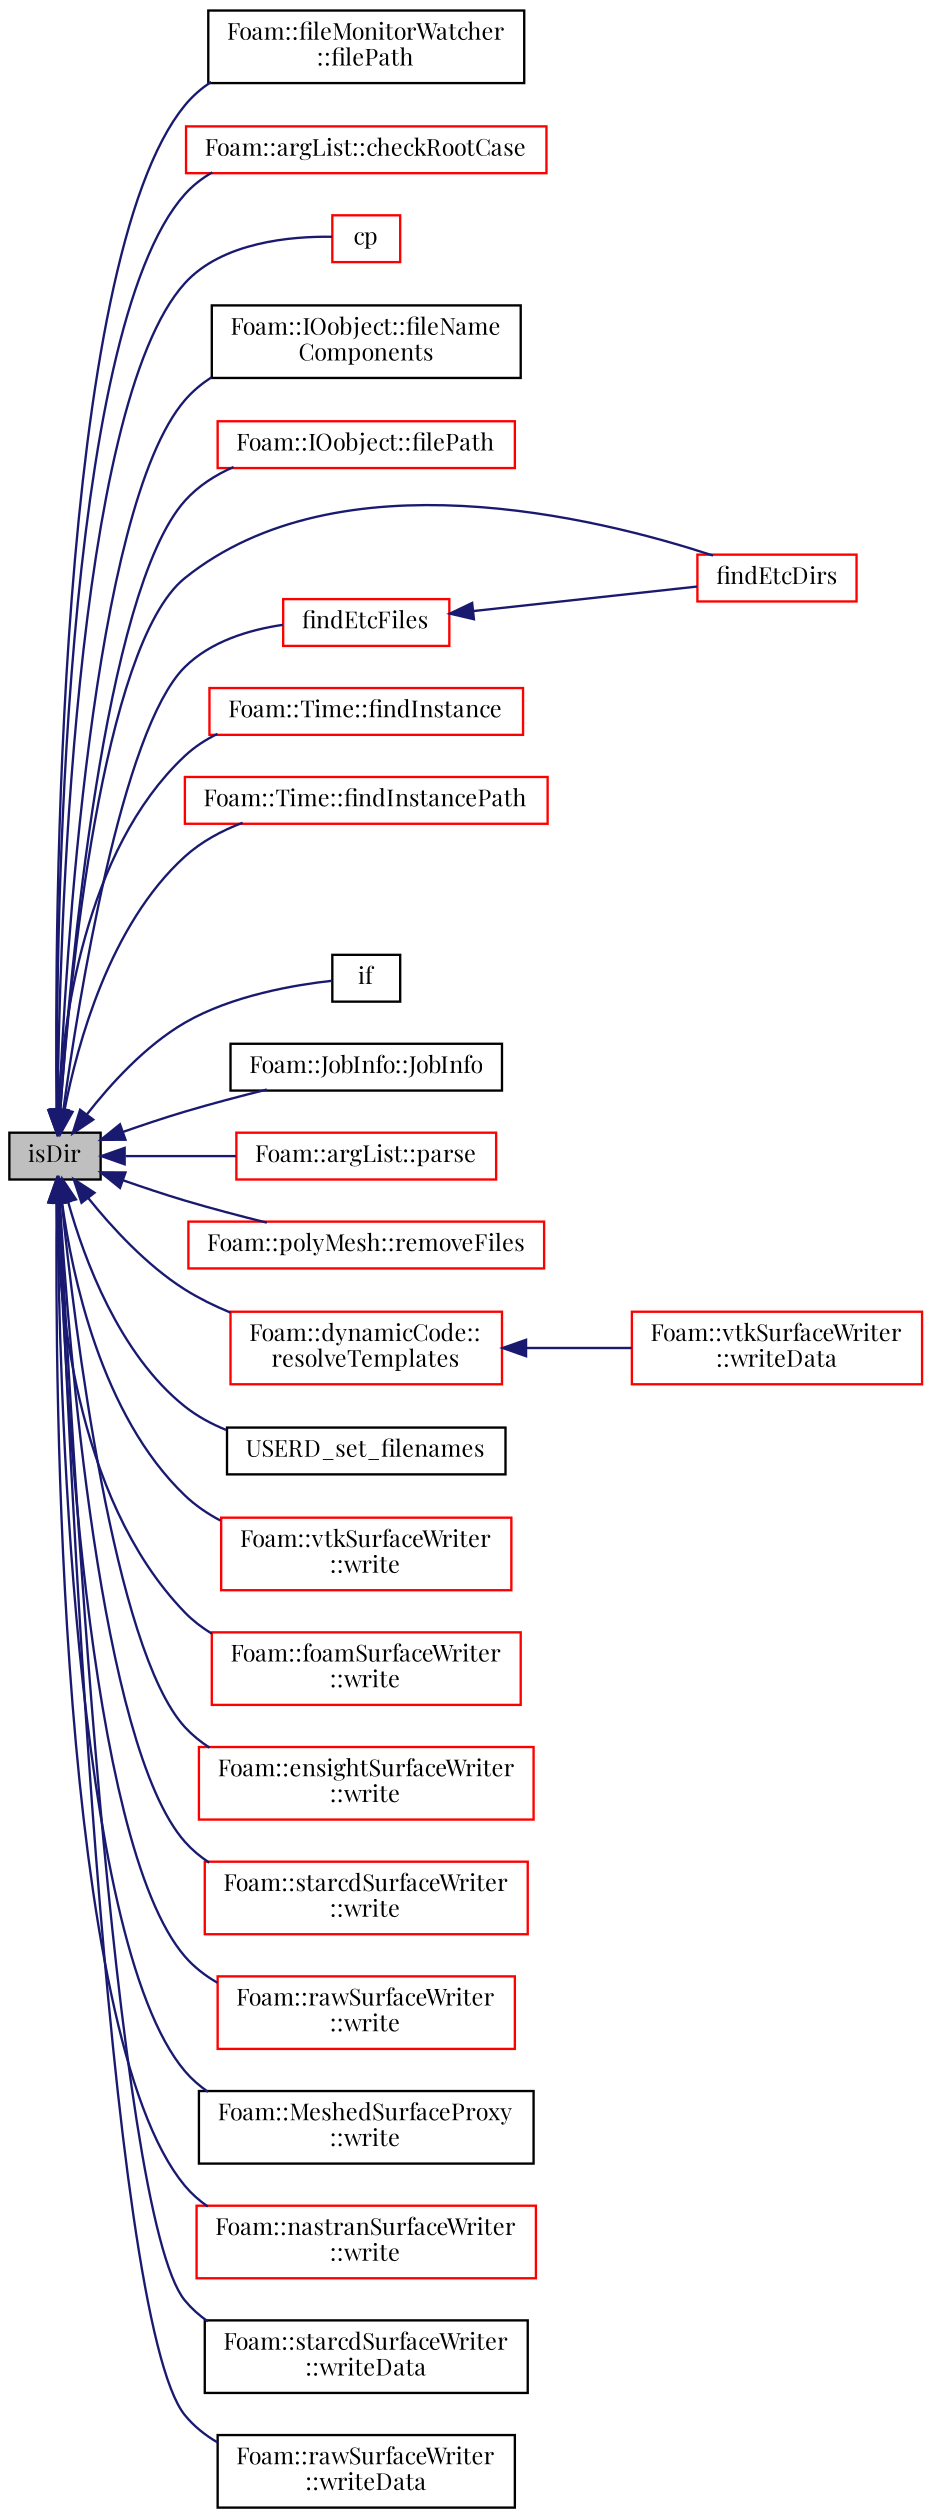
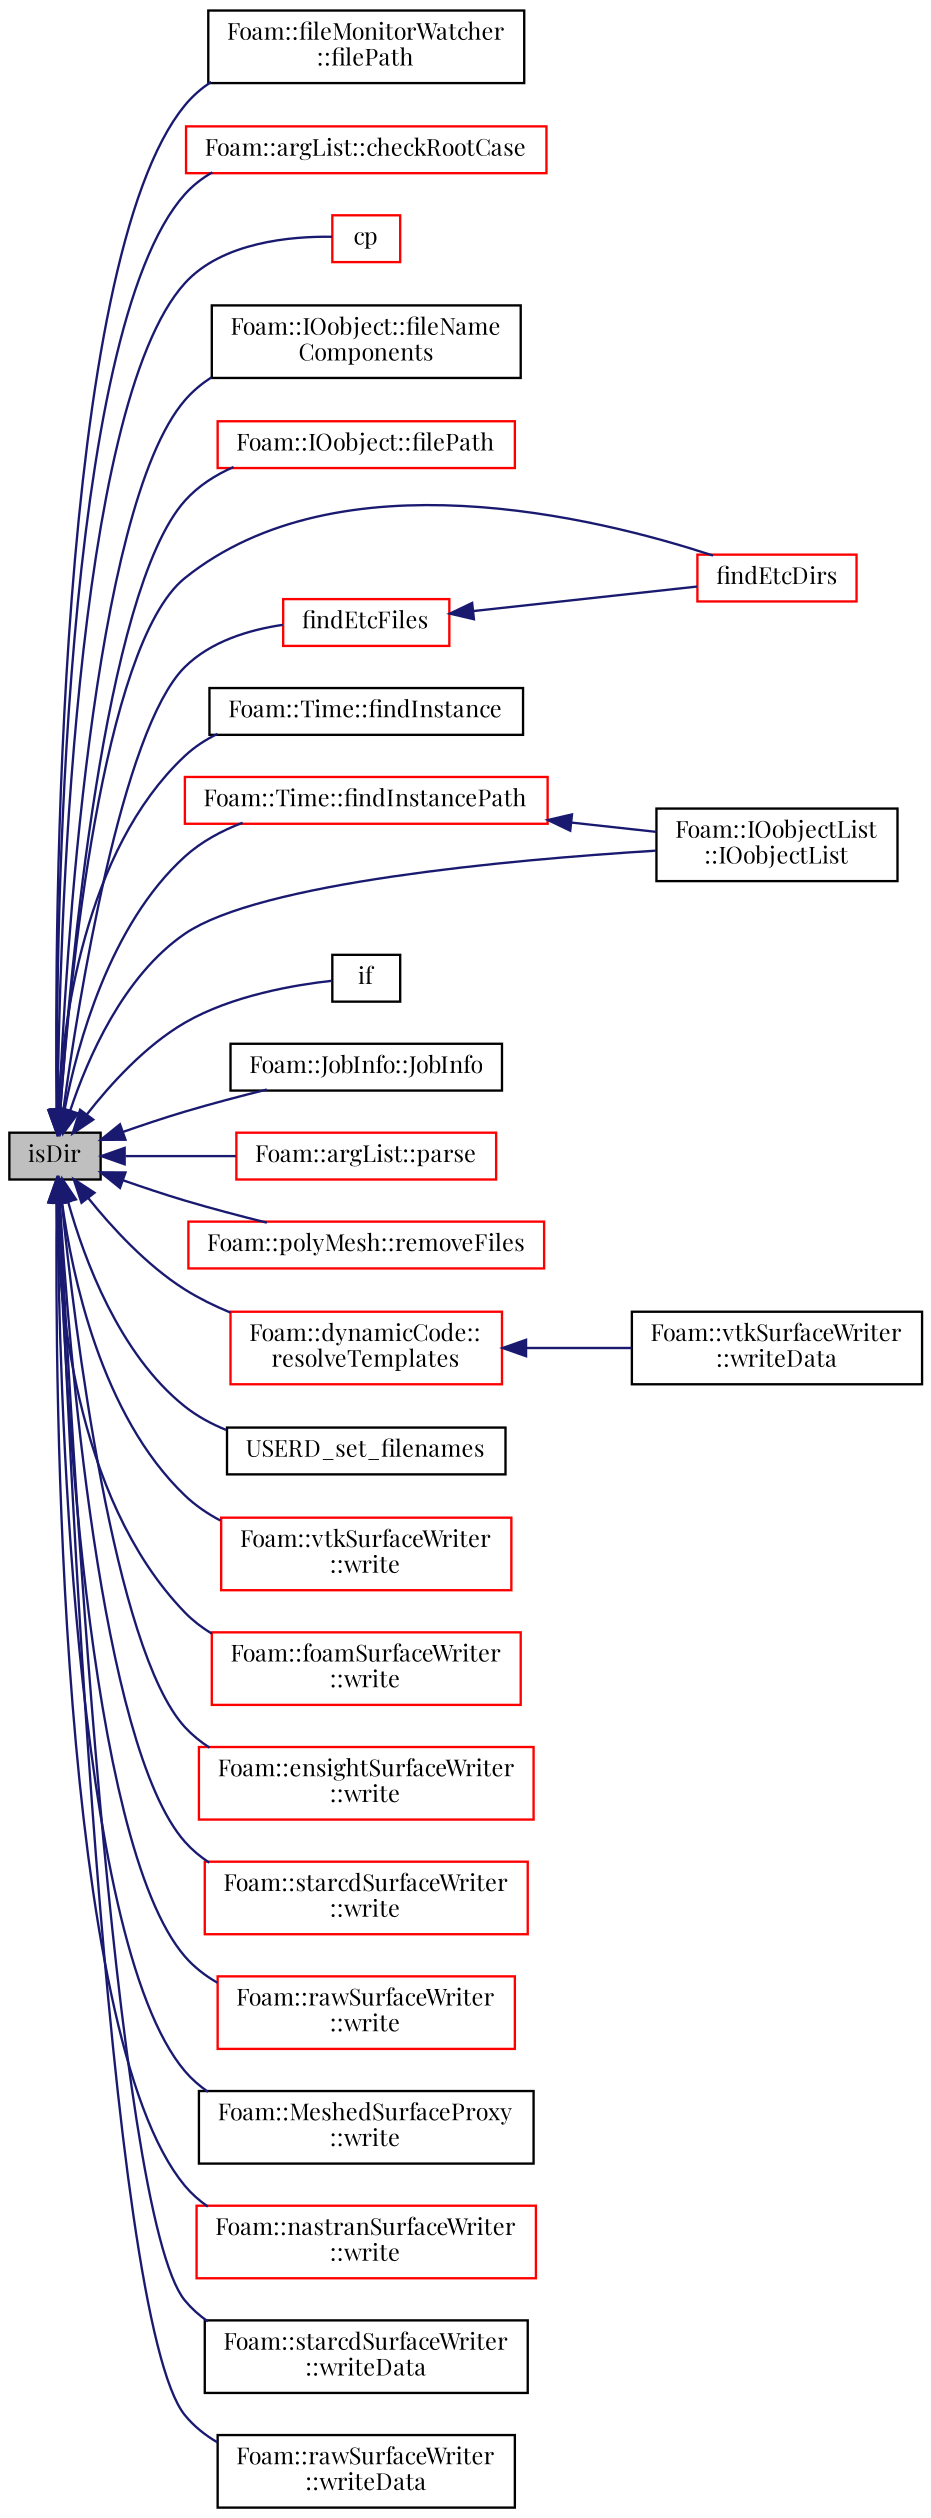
node "Foam::Time::findInstance": color red -> black
node "Foam::IOobjectList ::IOobjectList": added
node "Foam::vtkSurfaceWriter ::writeData": color red -> black
